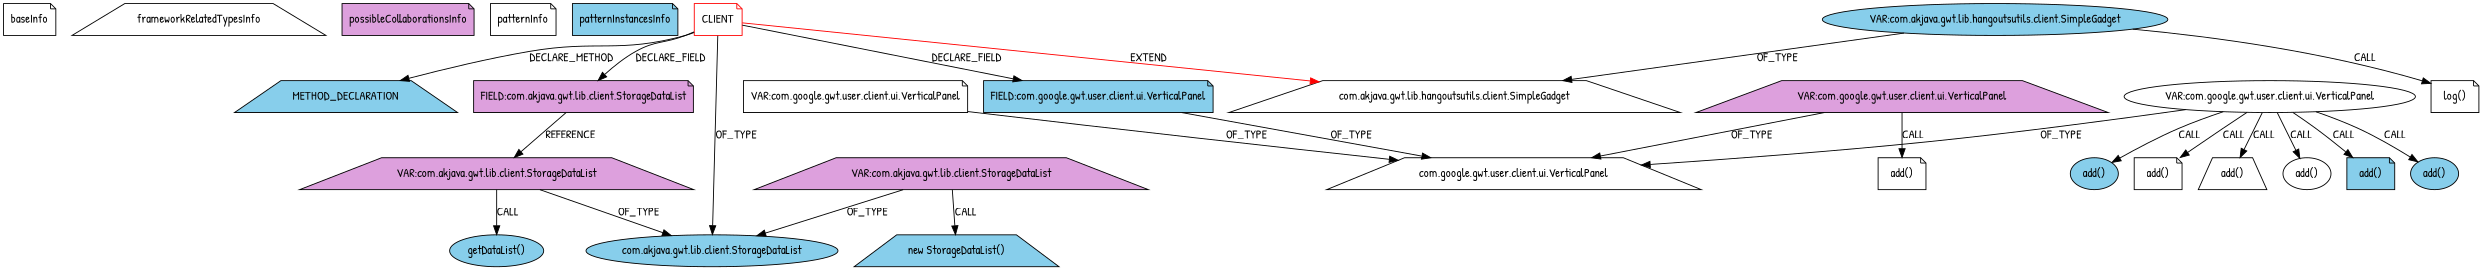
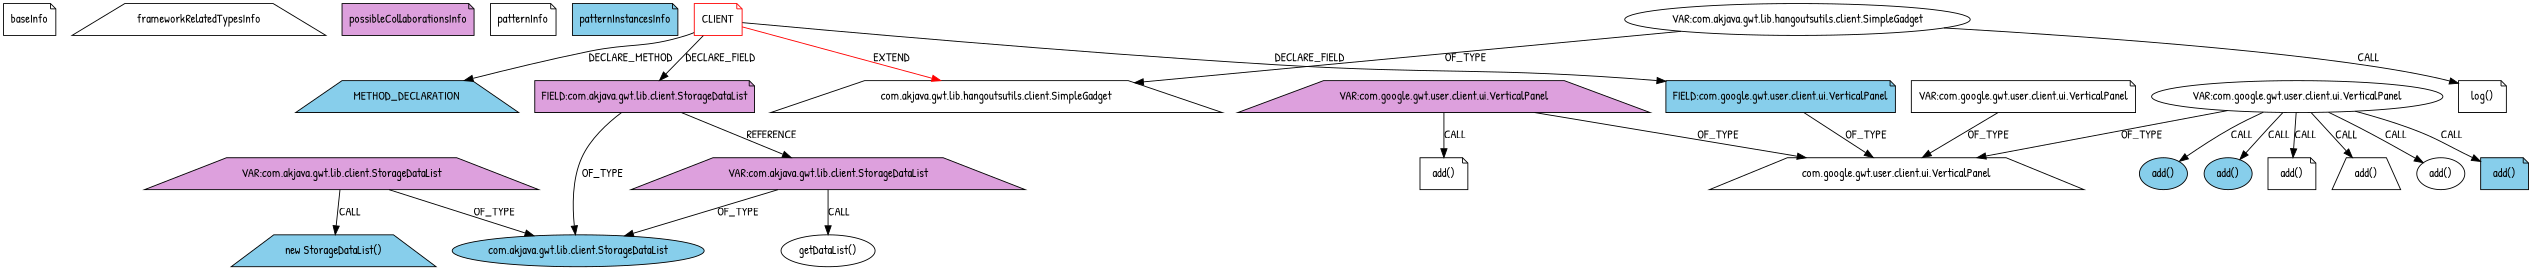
node "VAR:com.akjava.gwt.lib.hangoutsutils.client.SimpleGadget": fillcolor skyblue -> white
edge "CLIENT" -> "com.akjava.gwt.lib.client.StorageDataList": now "FIELD:com.akjava.gwt.lib.client.StorageDataList" -> "com.akjava.gwt.lib.client.StorageDataList"
node "getDataList()": fillcolor skyblue -> white
